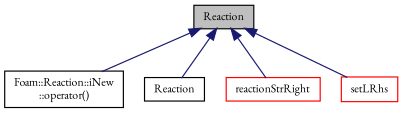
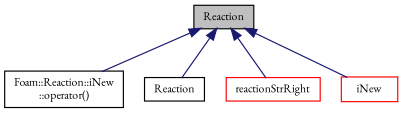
node "setLRhs": label "setLRhs" -> "iNew"
